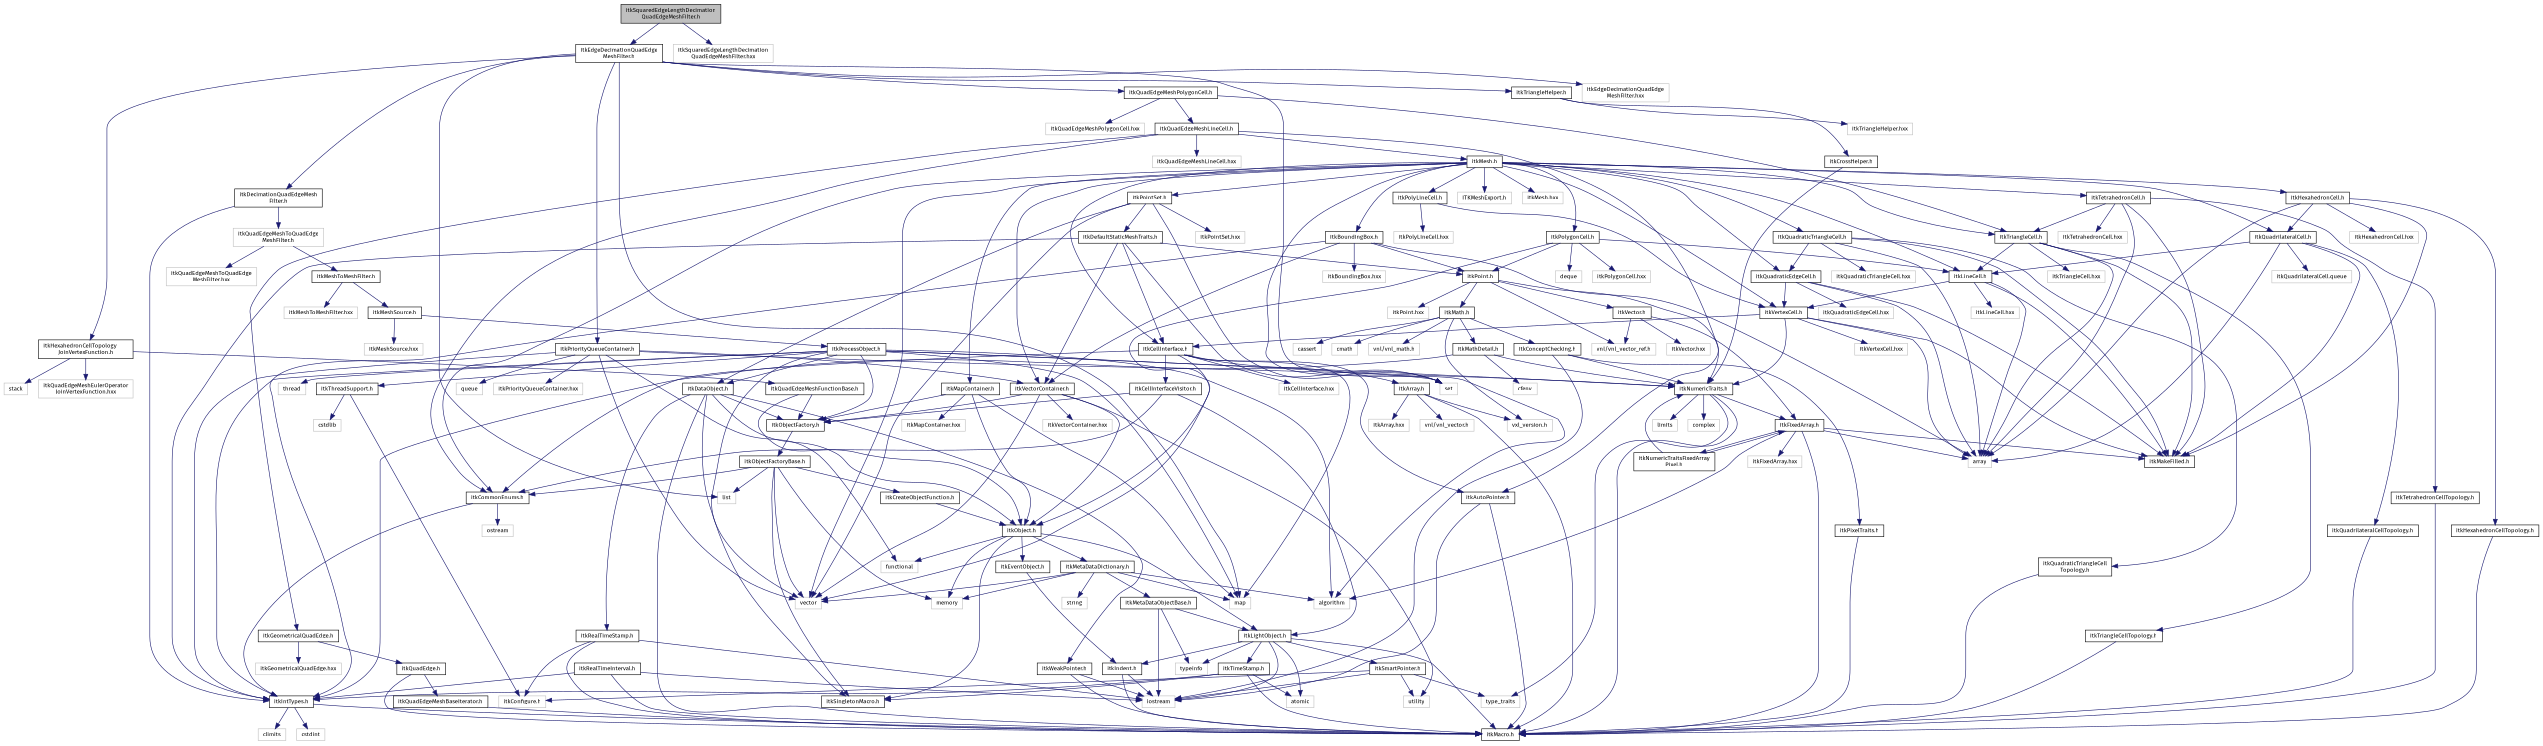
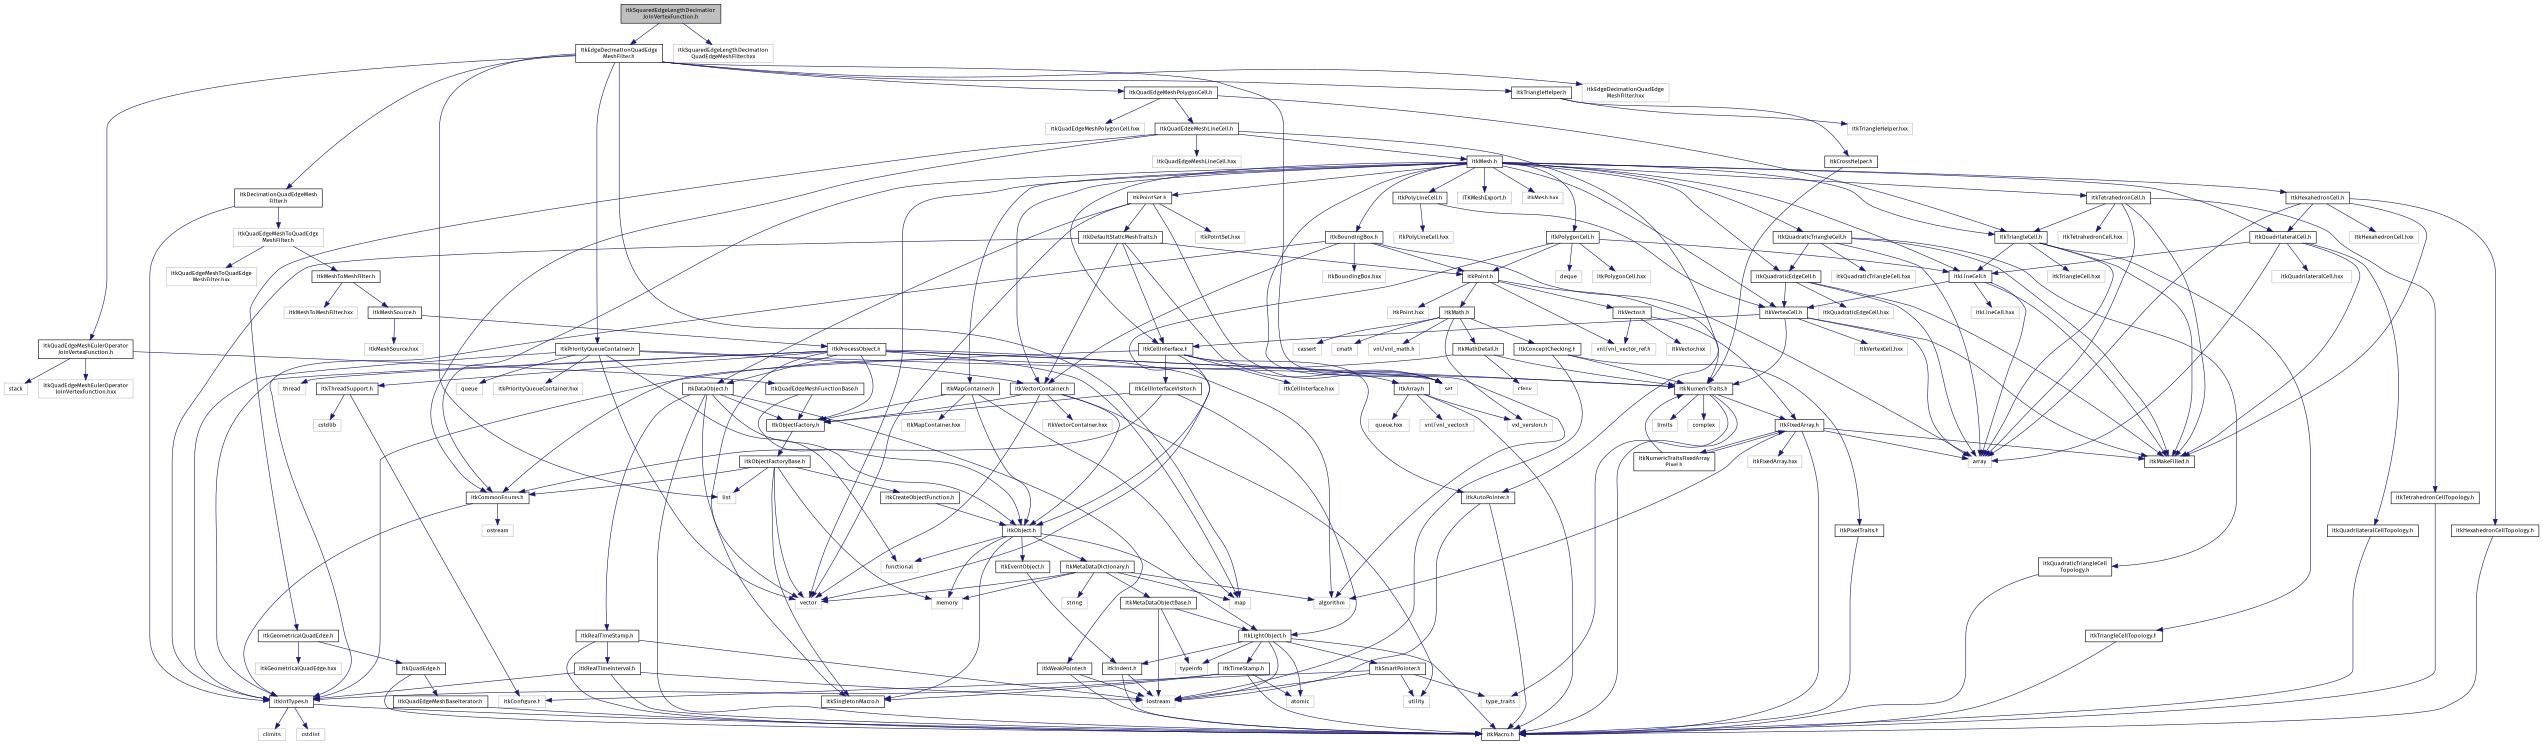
node "itkSquaredEdgeLengthDecimation QuadEdgeMeshFilter.h": label "itkSquaredEdgeLengthDecimation QuadEdgeMeshFilter.h" -> "itkSquaredEdgeLengthDecimation JoinVertexFunction.h"
node "itkQuadrilateralCell.queue": label "itkQuadrilateralCell.queue" -> "itkQuadrilateralCell.hxx"
node "itkHexahedronCellTopology JoinVertexFunction.h": label "itkHexahedronCellTopology JoinVertexFunction.h" -> "itkQuadEdgeMeshEulerOperator JoinVertexFunction.h"
edge "itkCellInterface.h" -> "map": removed
node "itkArray.hxx": label "itkArray.hxx" -> "queue.hxx"
edge "itkRealTimeStamp.h" -> "itkConfigure.h": now "itkRealTimeStamp.h" -> "itkRealTimeInterval.h"
